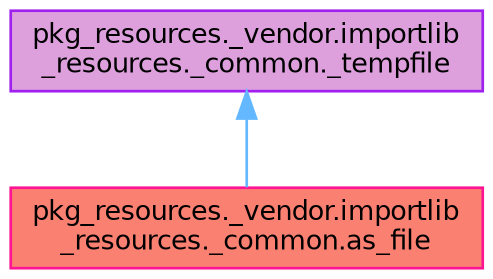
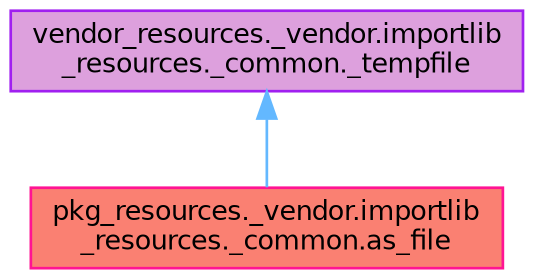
node "pkg_resources._vendor.importlib _resources._common._tempfile": label "pkg_resources._vendor.importlib _resources._common._tempfile" -> "vendor_resources._vendor.importlib _resources._common._tempfile"
